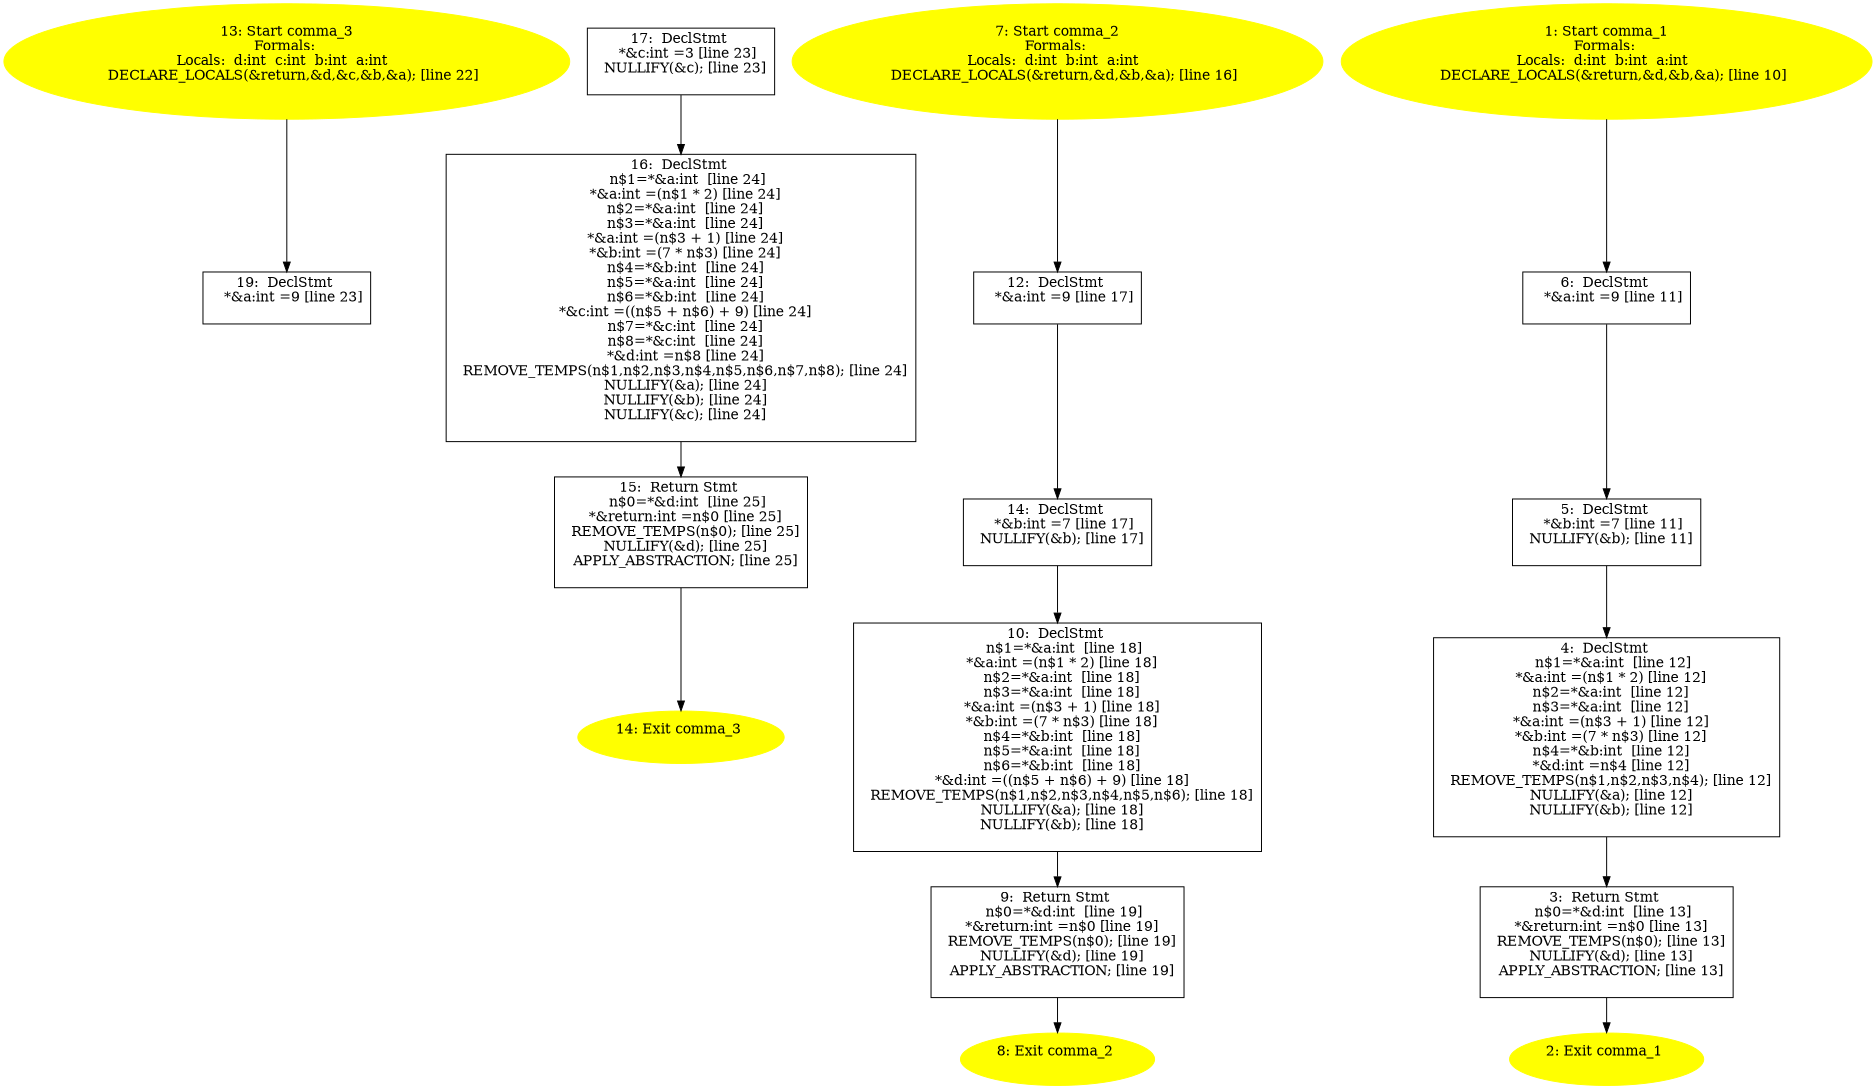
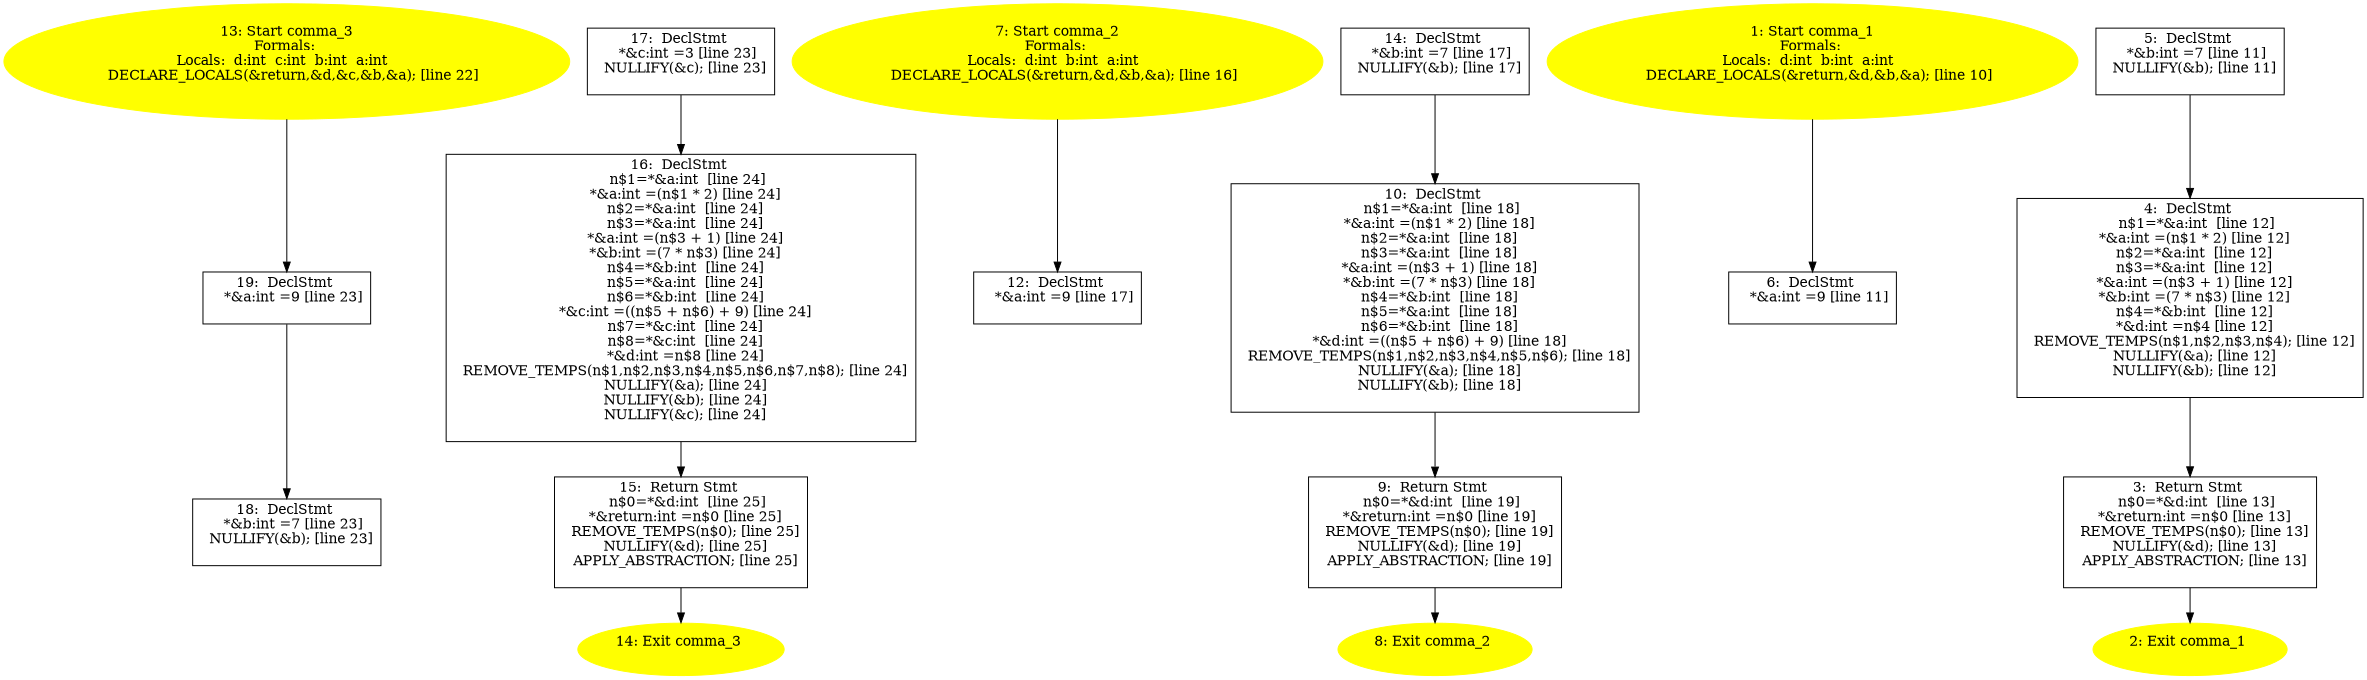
edge "12:  DeclStmt *&a:int =9 [line 17]" -> "14:  DeclStmt *&b:int =7 [line 17] NULLIFY(&b); [line 17]": removed
edge "6:  DeclStmt *&a:int =9 [line 11]" -> "5:  DeclStmt *&b:int =7 [line 11] NULLIFY(&b); [line 11]": removed
node "18:  DeclStmt *&b:int =7 [line 23] NULLIFY(&b); [line 23]": added
